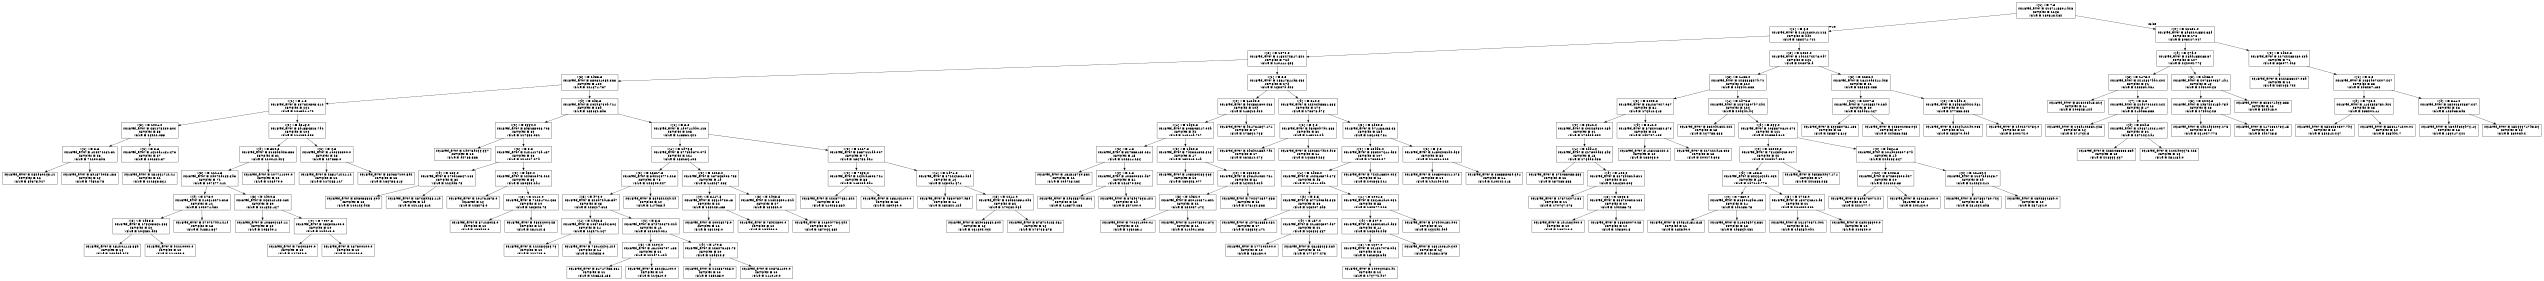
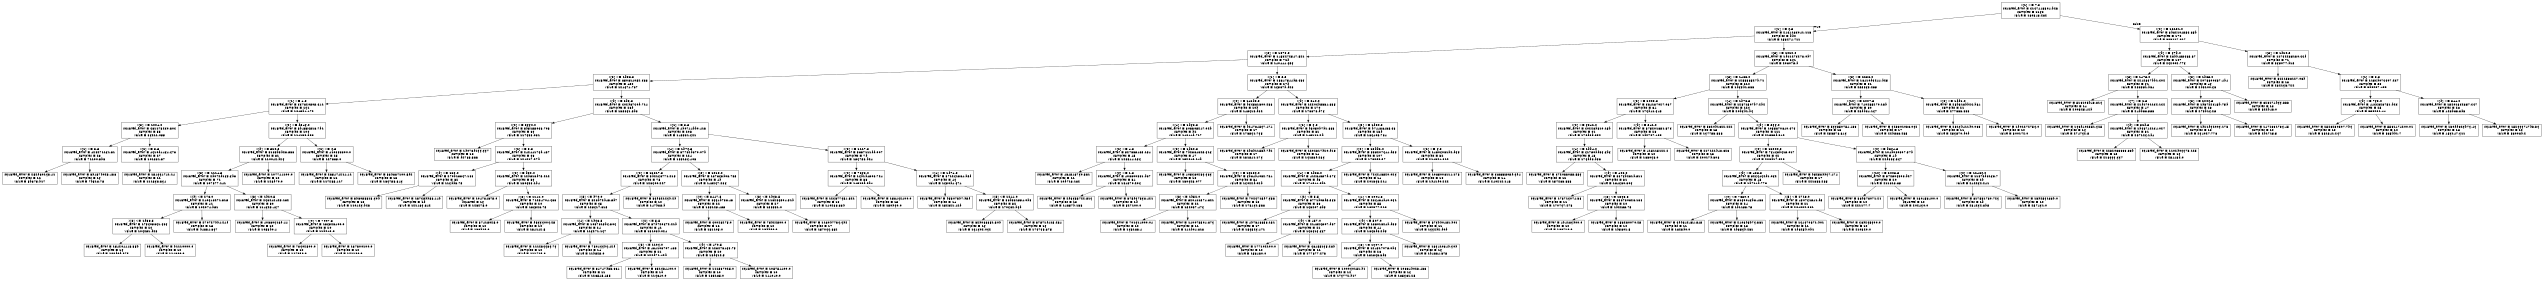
node "squared_error = 108849023.438 samples = 16 value = 185681.25": added
